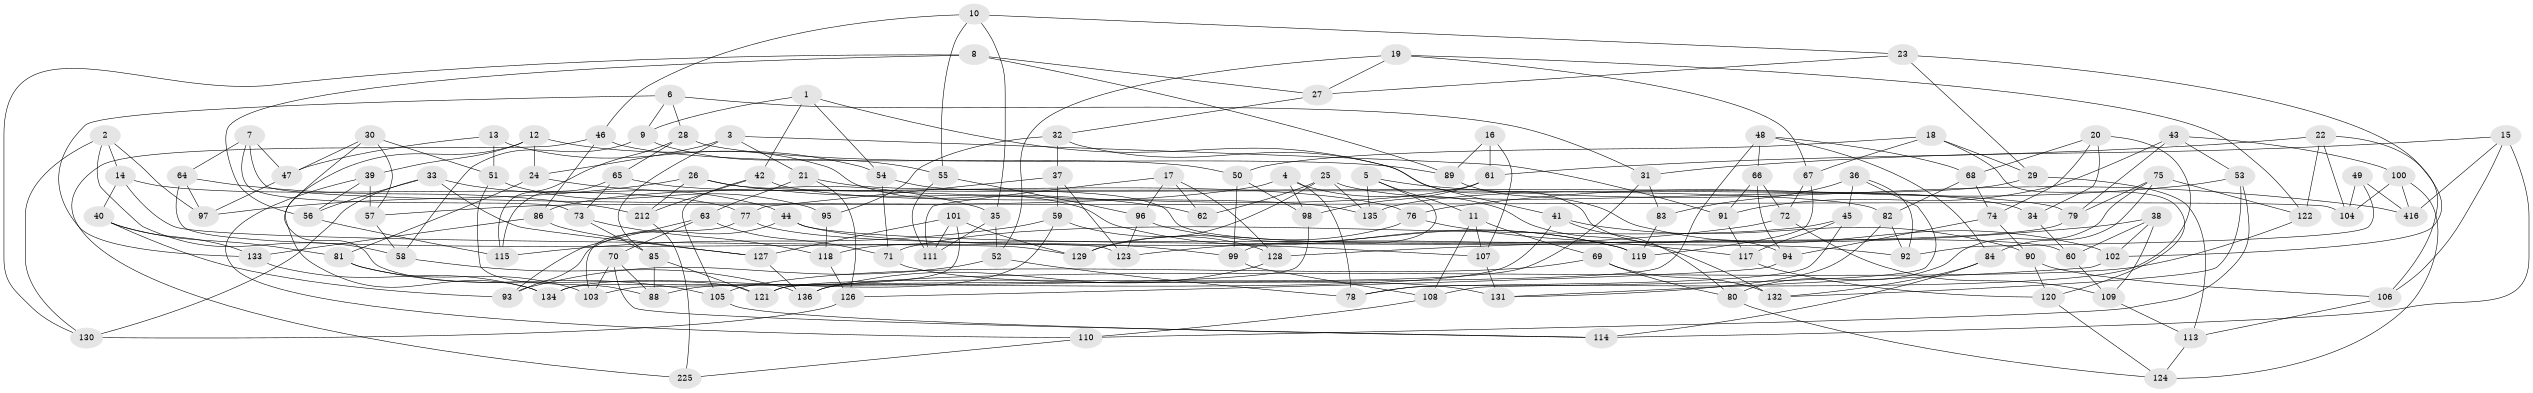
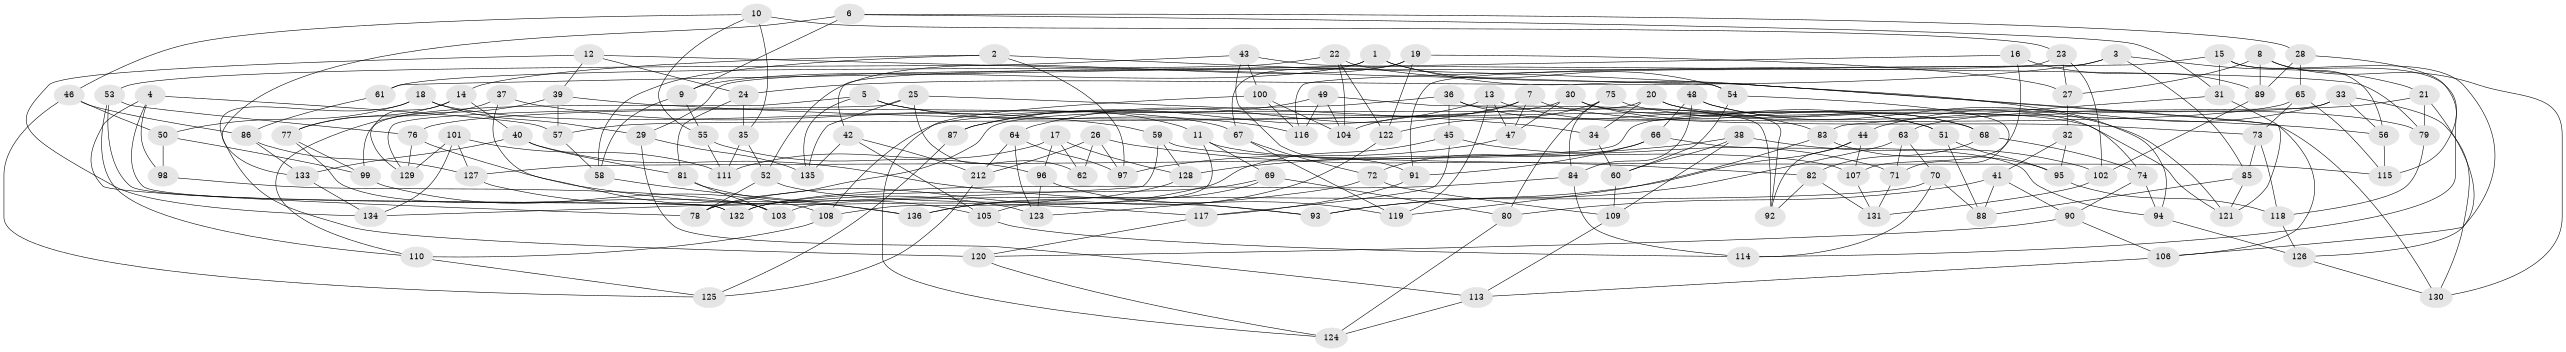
node "87": added
edge "32" -- "37": removed
edge "83" -- "95": added
edge "61" -- "98": removed
node "416": label "416" -> "116"
node "225": label "225" -> "125"
